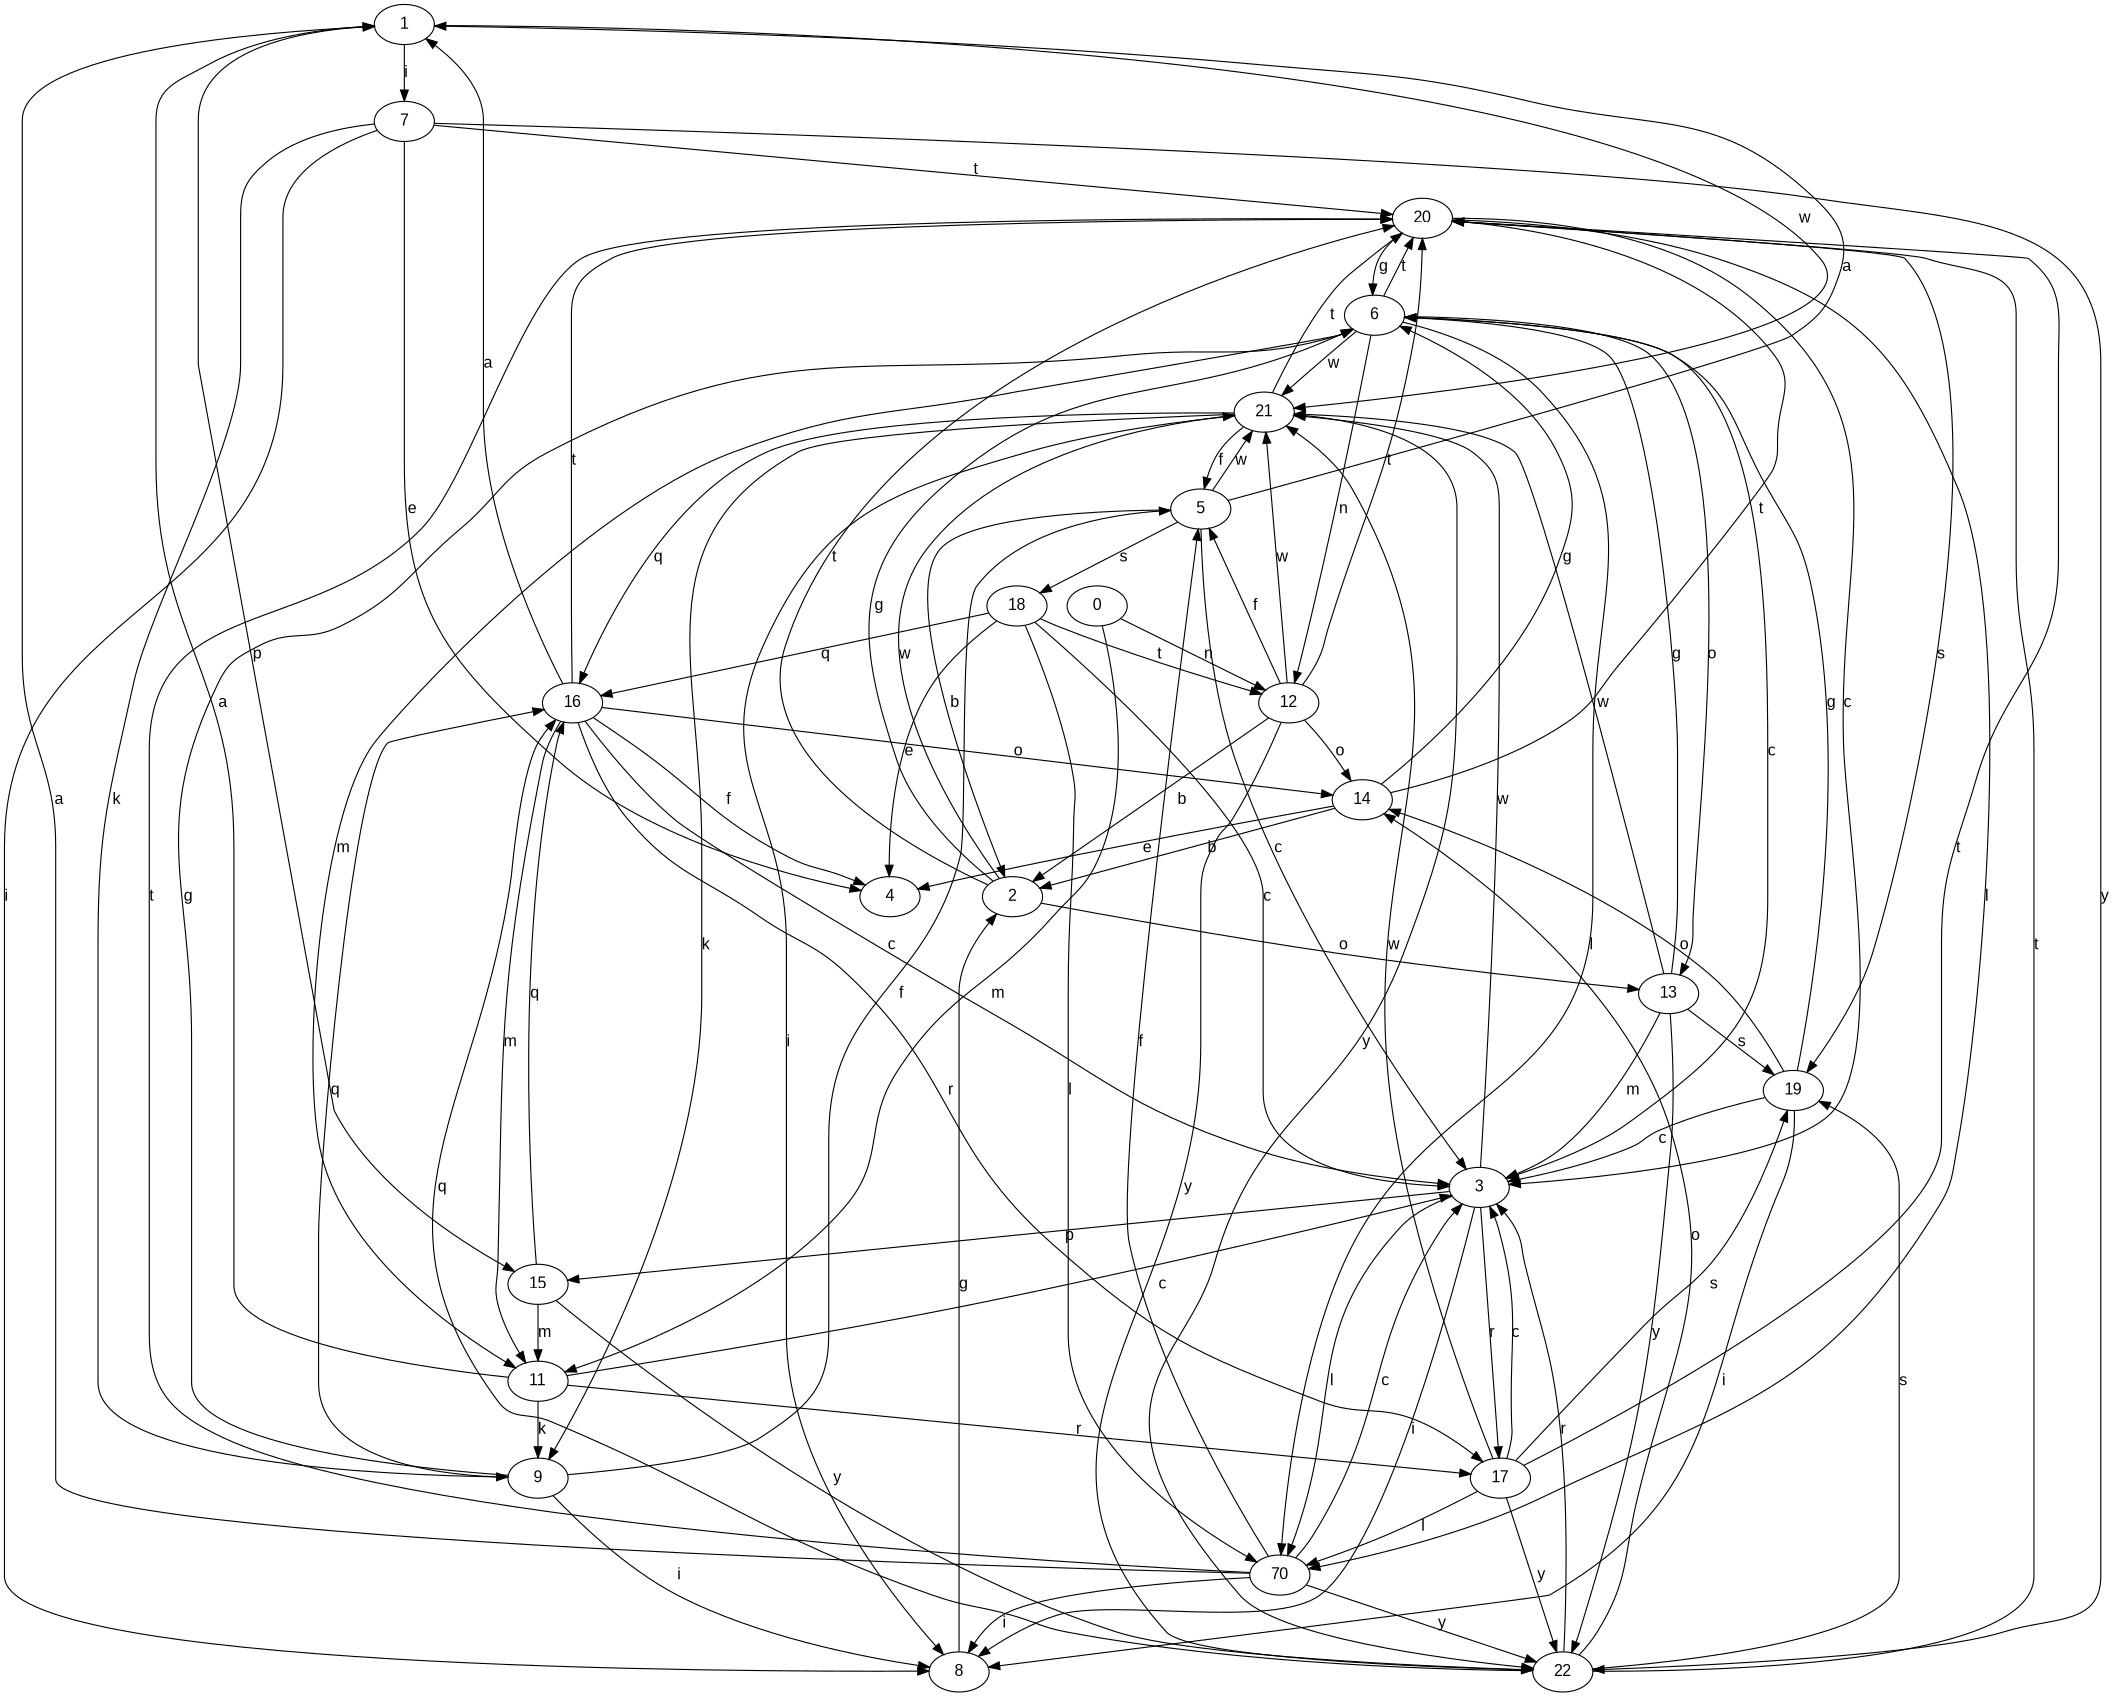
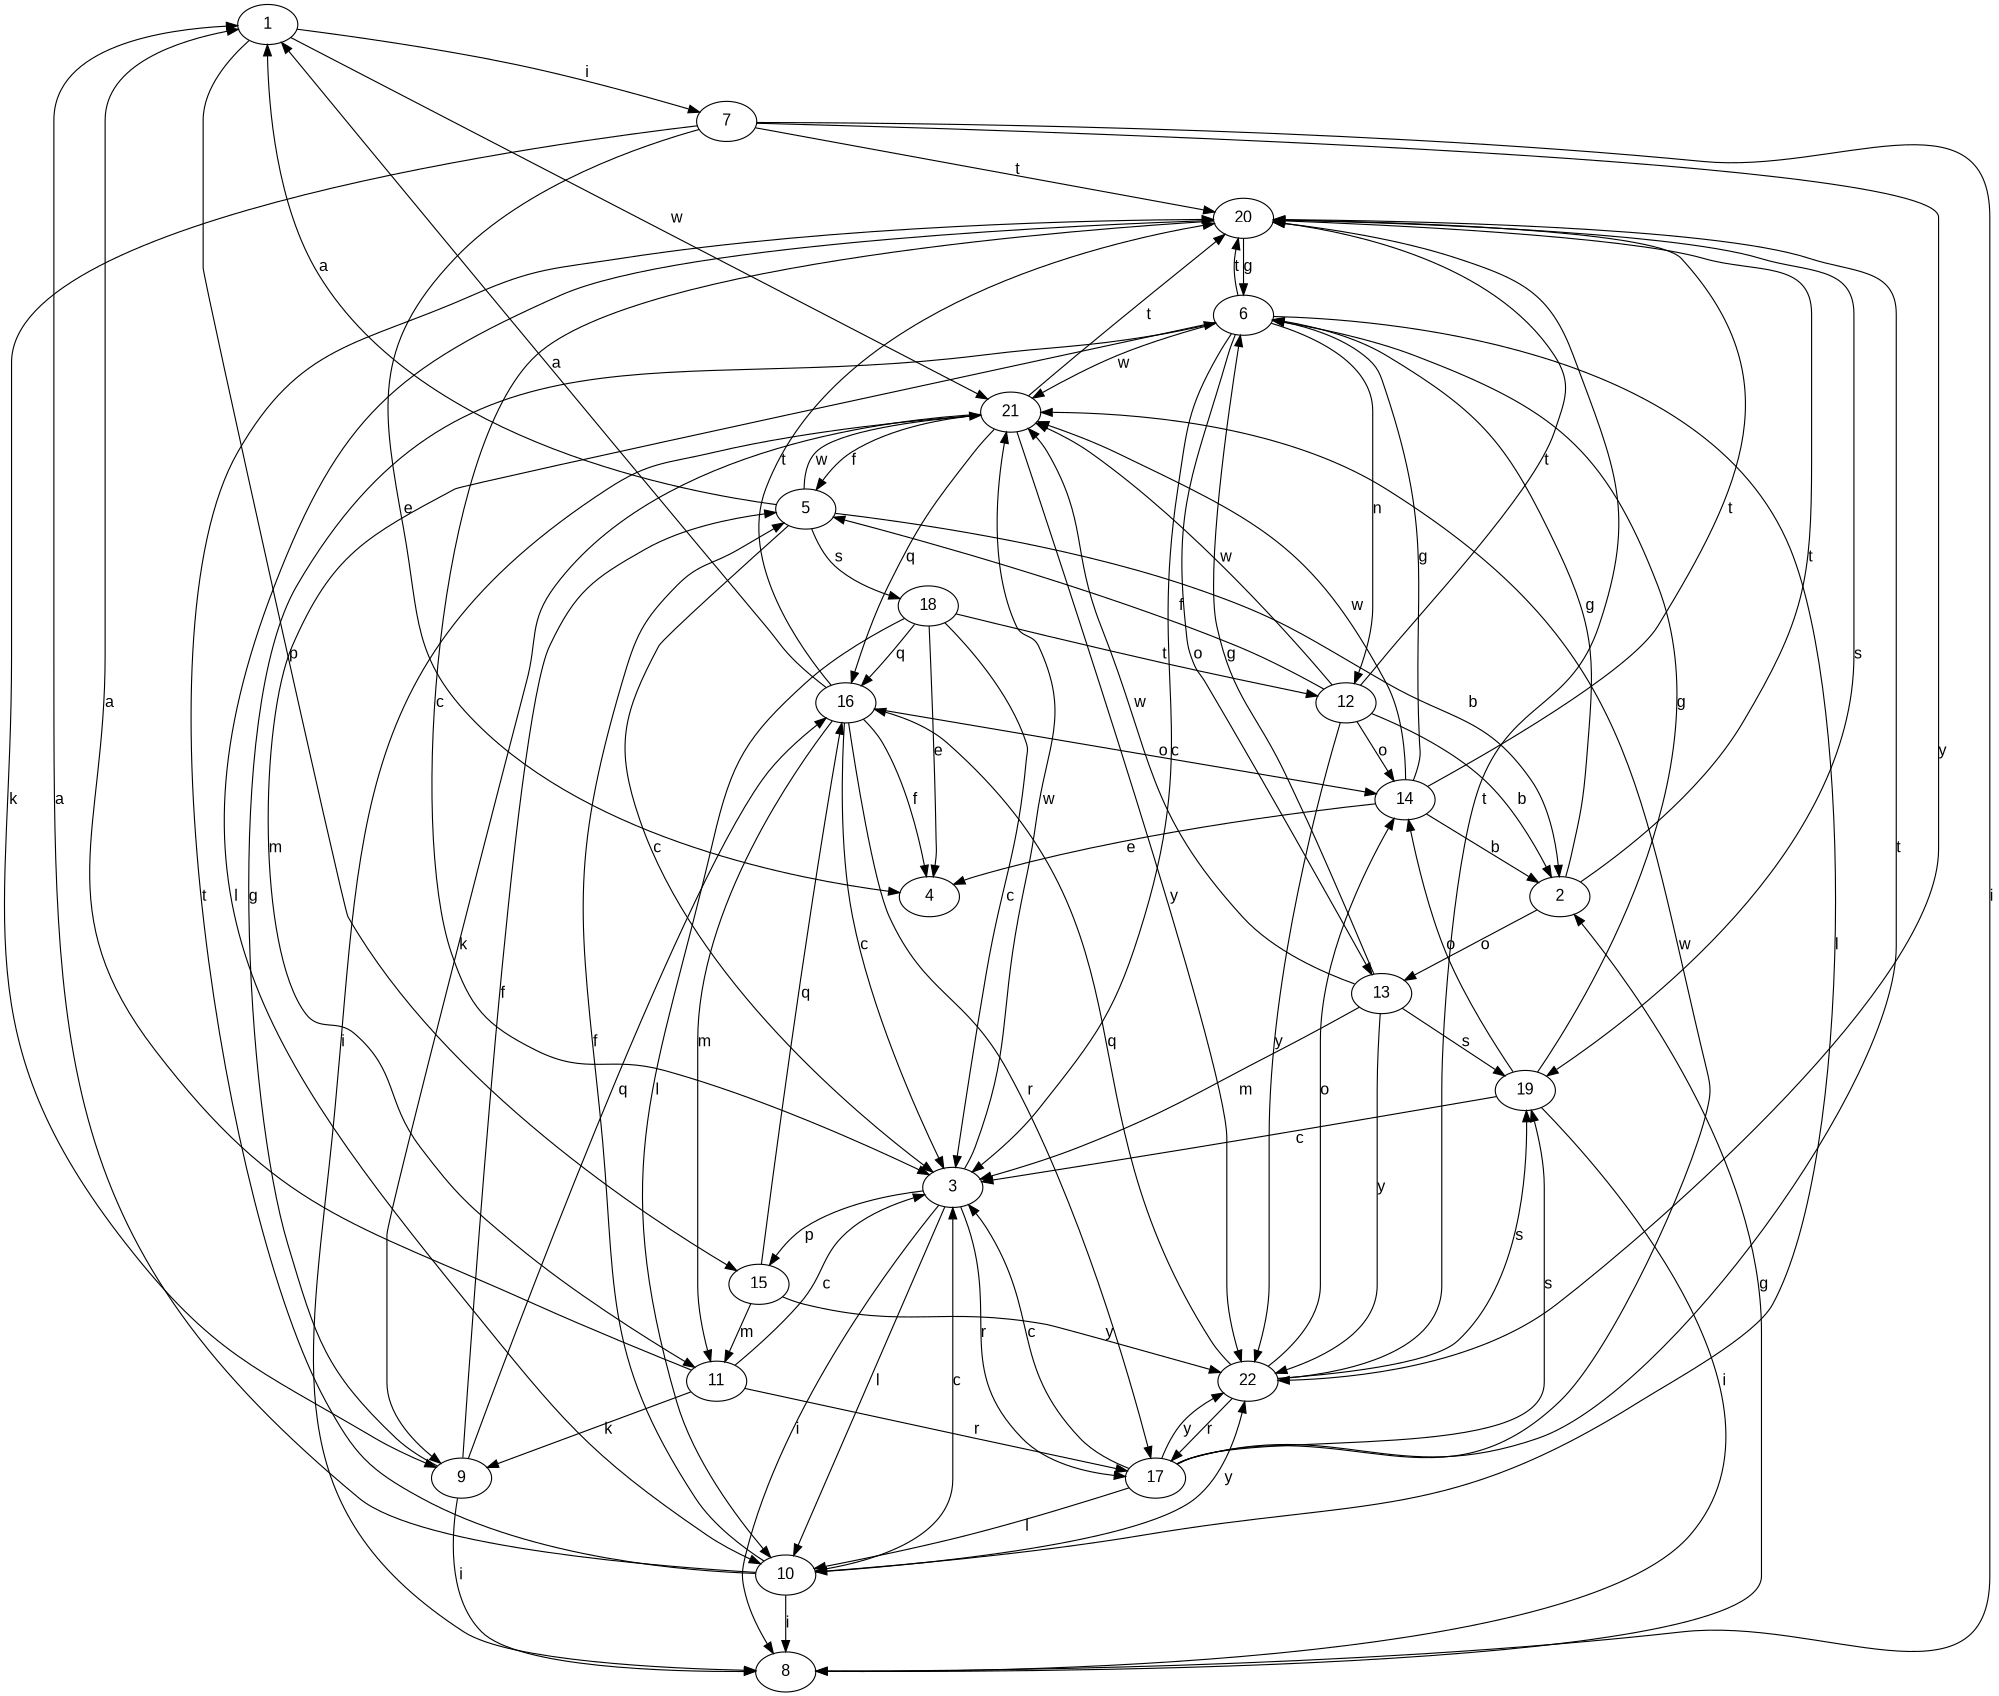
edge "2" -> "21": now "14" -> "21"
node "0": removed
edge "22" -> "3": now "22" -> "17"
node "70": label "70" -> "10"
